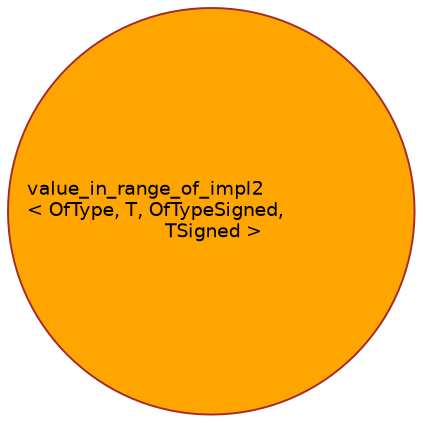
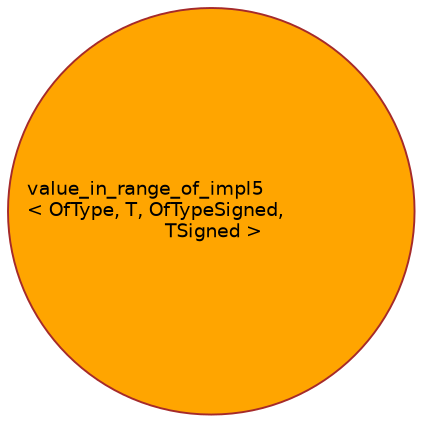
node "value_in_range_of_impl2 < OfType, T, OfTypeSigned, TSigned >": label "value_in_range_of_impl2 < OfType, T, OfTypeSigned, TSigned >" -> "value_in_range_of_impl5 < OfType, T, OfTypeSigned, TSigned >"
